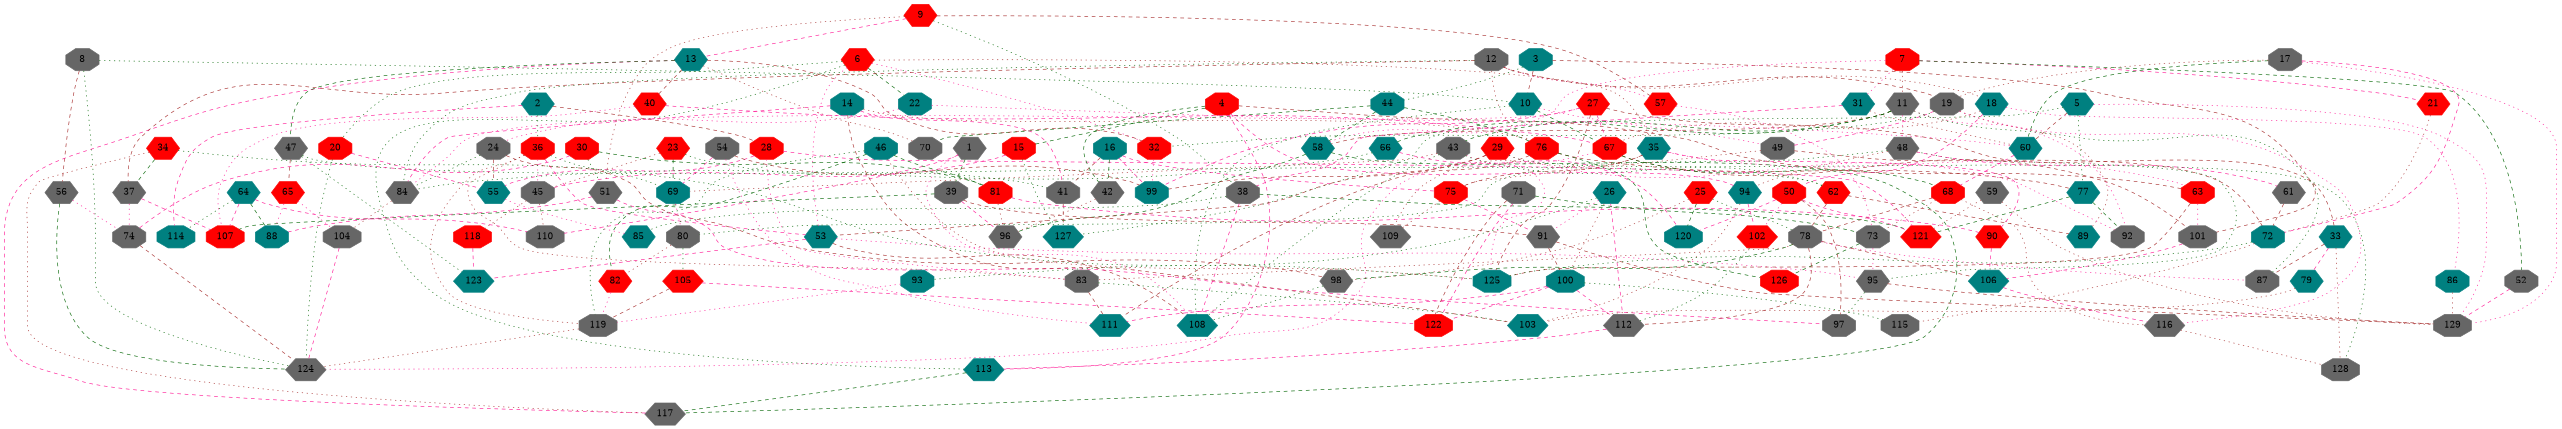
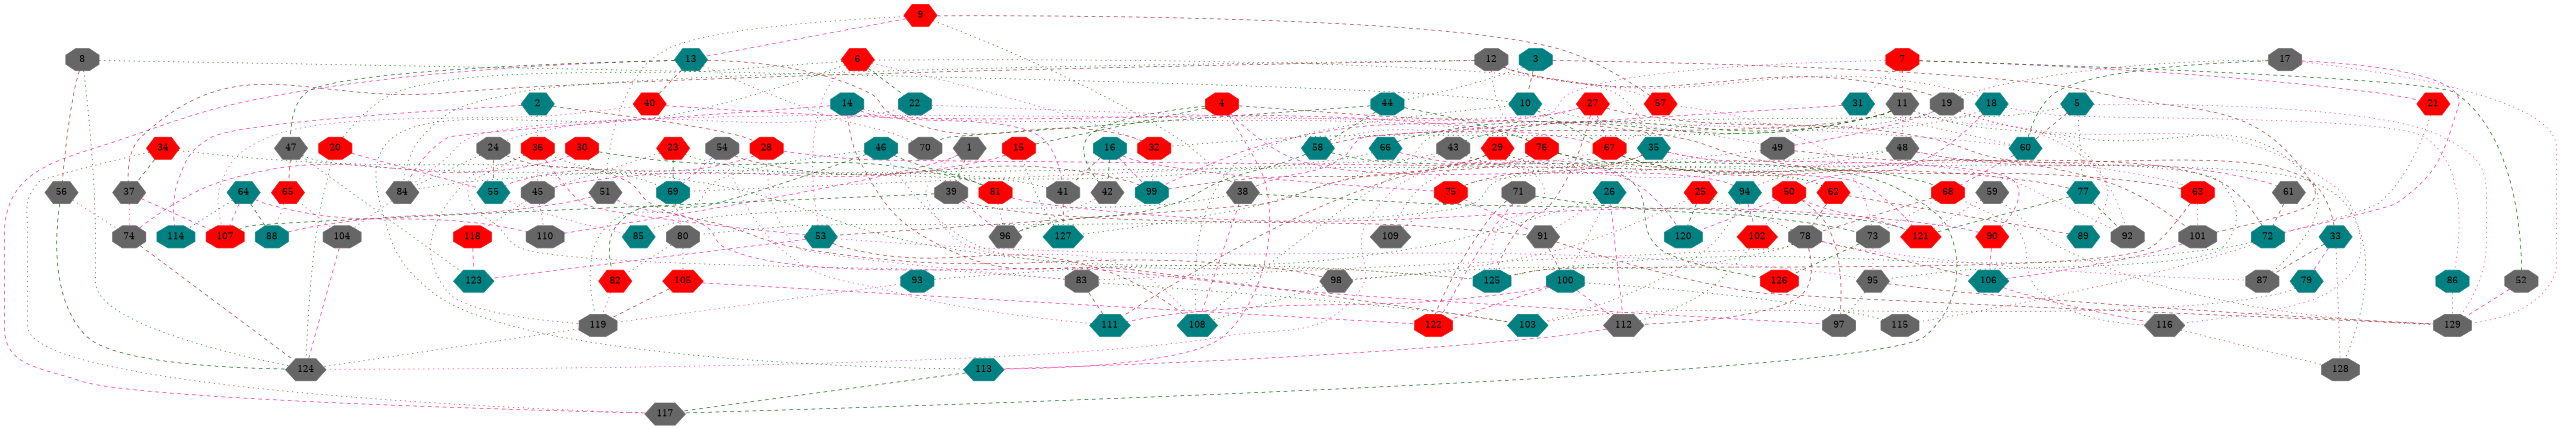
node "38": shape octagon -> hexagon
edge "78" -- "98": style dashed -> dotted
